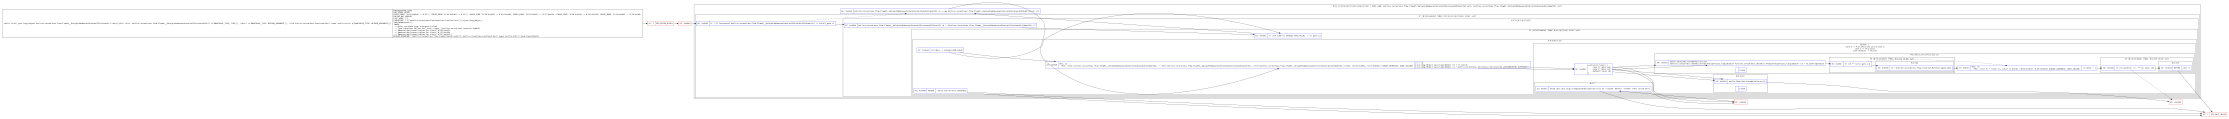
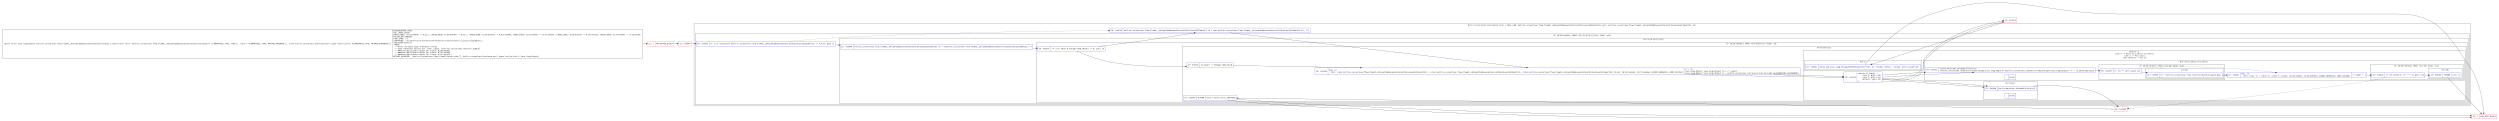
edge "27: 0x000e" -> "26: 0x000c": reversed
edge "40: 0x0046" -> "41: 0x0048": added
